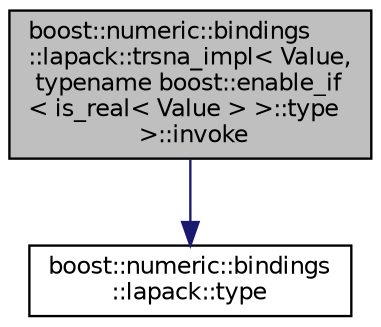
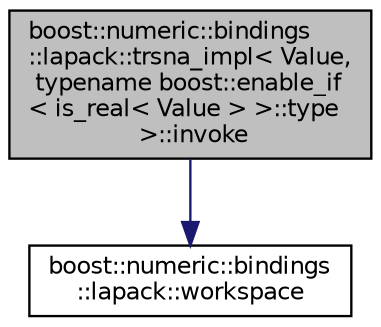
node "boost::numeric::bindings ::lapack::type": label "boost::numeric::bindings ::lapack::type" -> "boost::numeric::bindings ::lapack::workspace"
